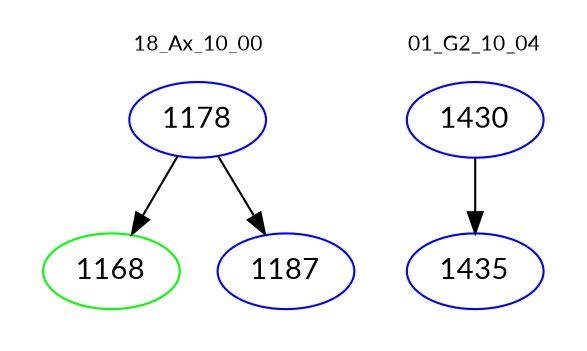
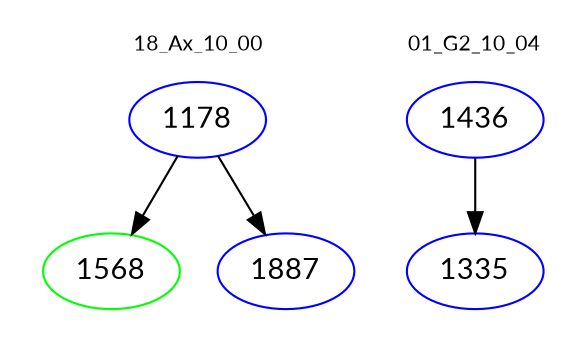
node "1430": label "1430" -> "1436"
node "1168": label "1168" -> "1568"
node "1187": label "1187" -> "1887"
node "1435": label "1435" -> "1335"
